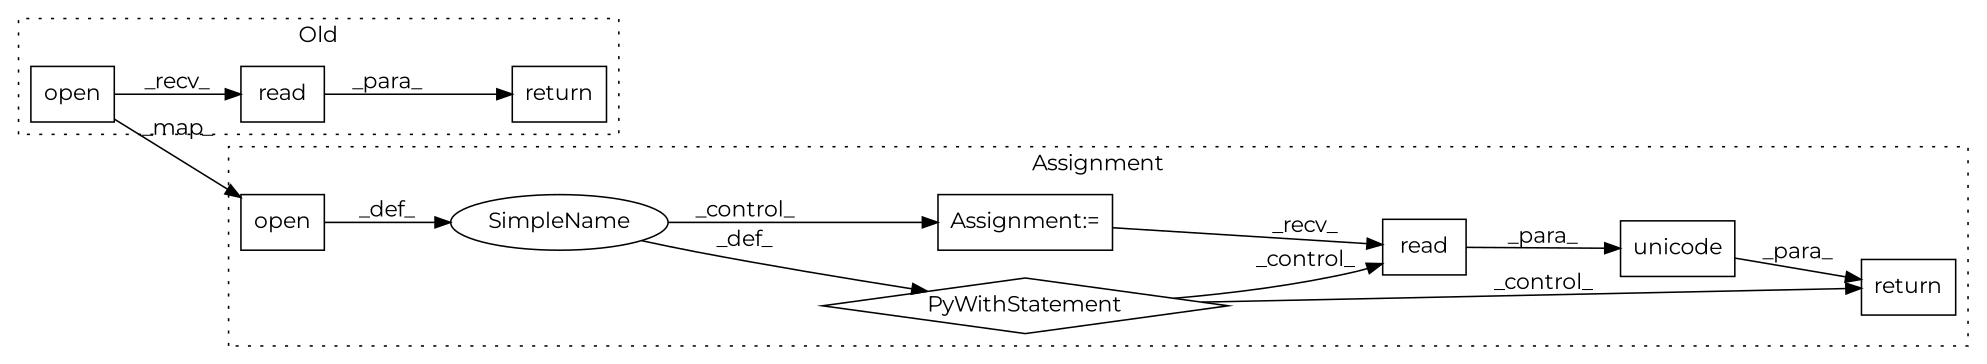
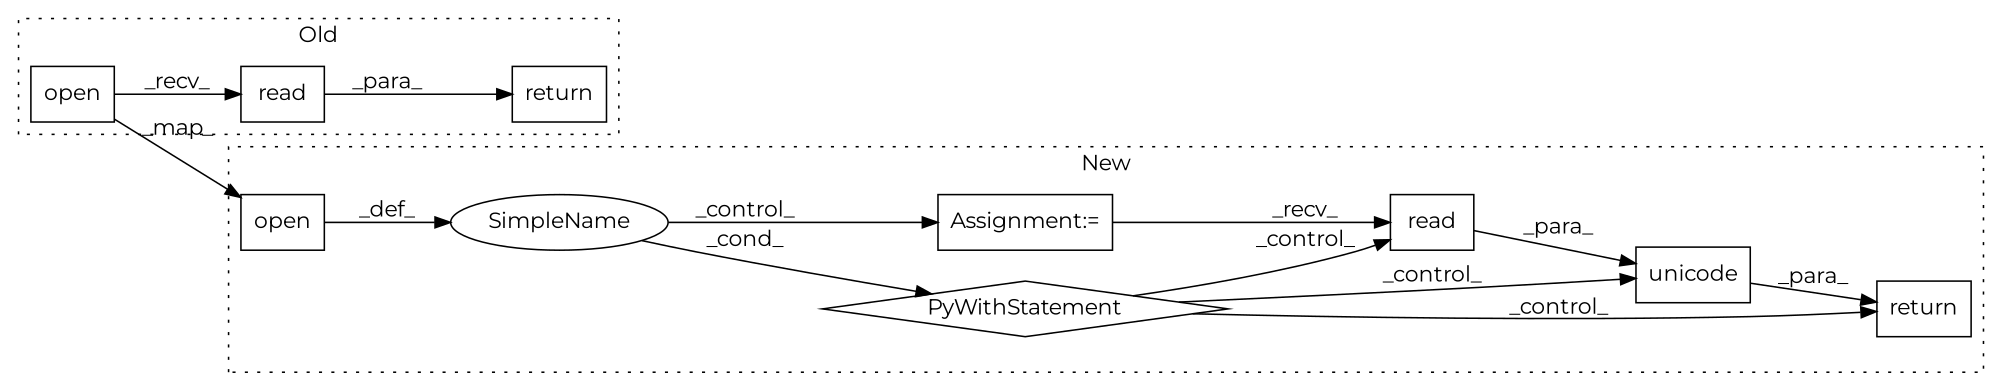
cluster "Assignment": label "Assignment" -> "New"
edge "SimpleName" -> "PyWithStatement": label "_def_" -> "_cond_"
edge "PyWithStatement" -> "unicode": added, label "_control_"
